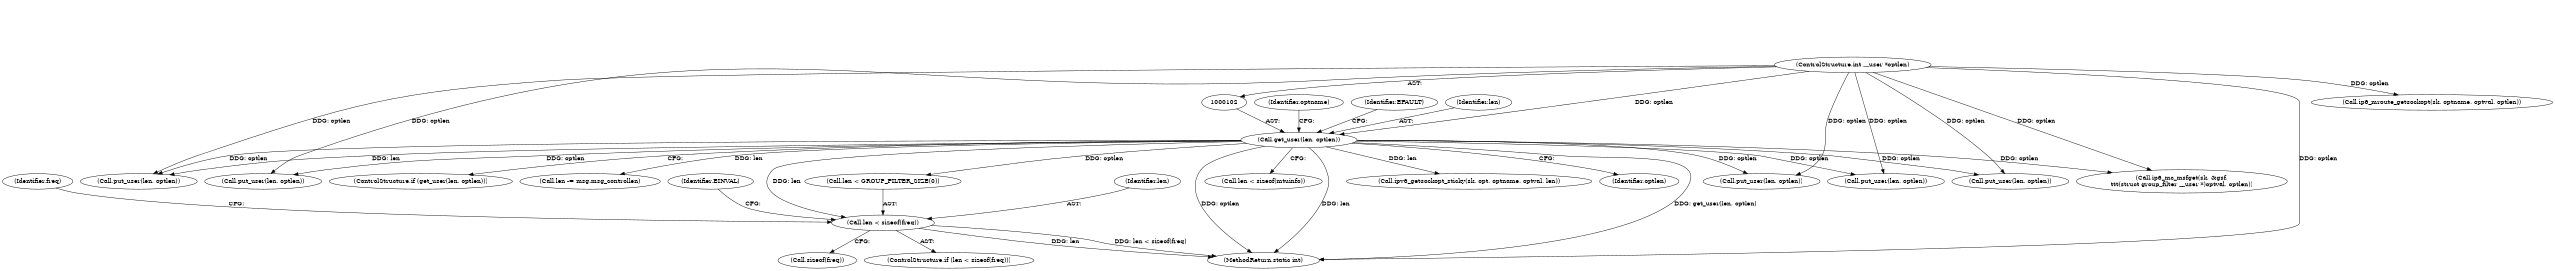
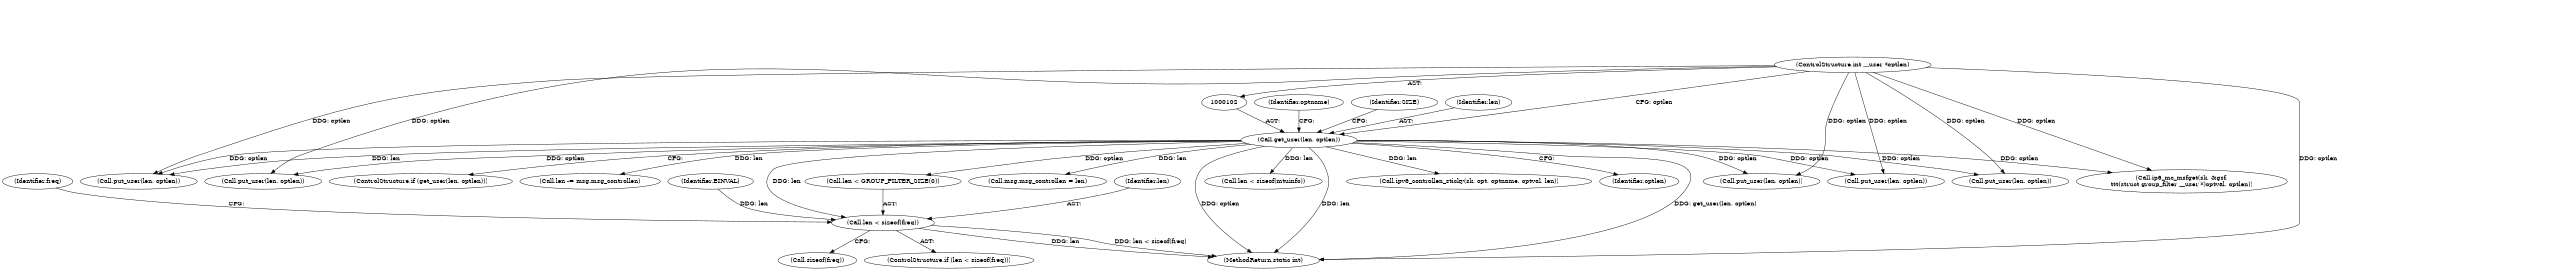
node "(Identifier,EFAULT)": label "(Identifier,EFAULT)" -> "(Identifier,SIZE)"
edge "(ControlStructure,int __user *optlen)" -> "(Call,get_user(len, optlen))": label "DDG: optlen" -> "CFG: optlen"
node "(Call,ip6_mroute_getsockopt(sk, optname, optval, optlen))": removed
edge "(Call,get_user(len, optlen))" -> "(Call,len < sizeof(mtuinfo))": label "CFG: " -> "DDG: len"
node "(Call,msg.msg_controllen = len)": added
node "(Call,ipv6_getsockopt_sticky(sk, opt, optname, optval, len))": label "(Call,ipv6_getsockopt_sticky(sk, opt, optname, optval, len))" -> "(Call,ipv6_controllen_sticky(sk, opt, optname, optval, len))"
edge "(Identifier,EINVAL)" -> "(Call,len < sizeof(freq))": label "CFG: " -> "DDG: len"
